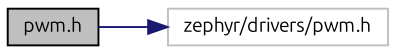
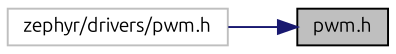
edge "pwm.h" -> "zephyr/drivers/pwm.h": reversed
